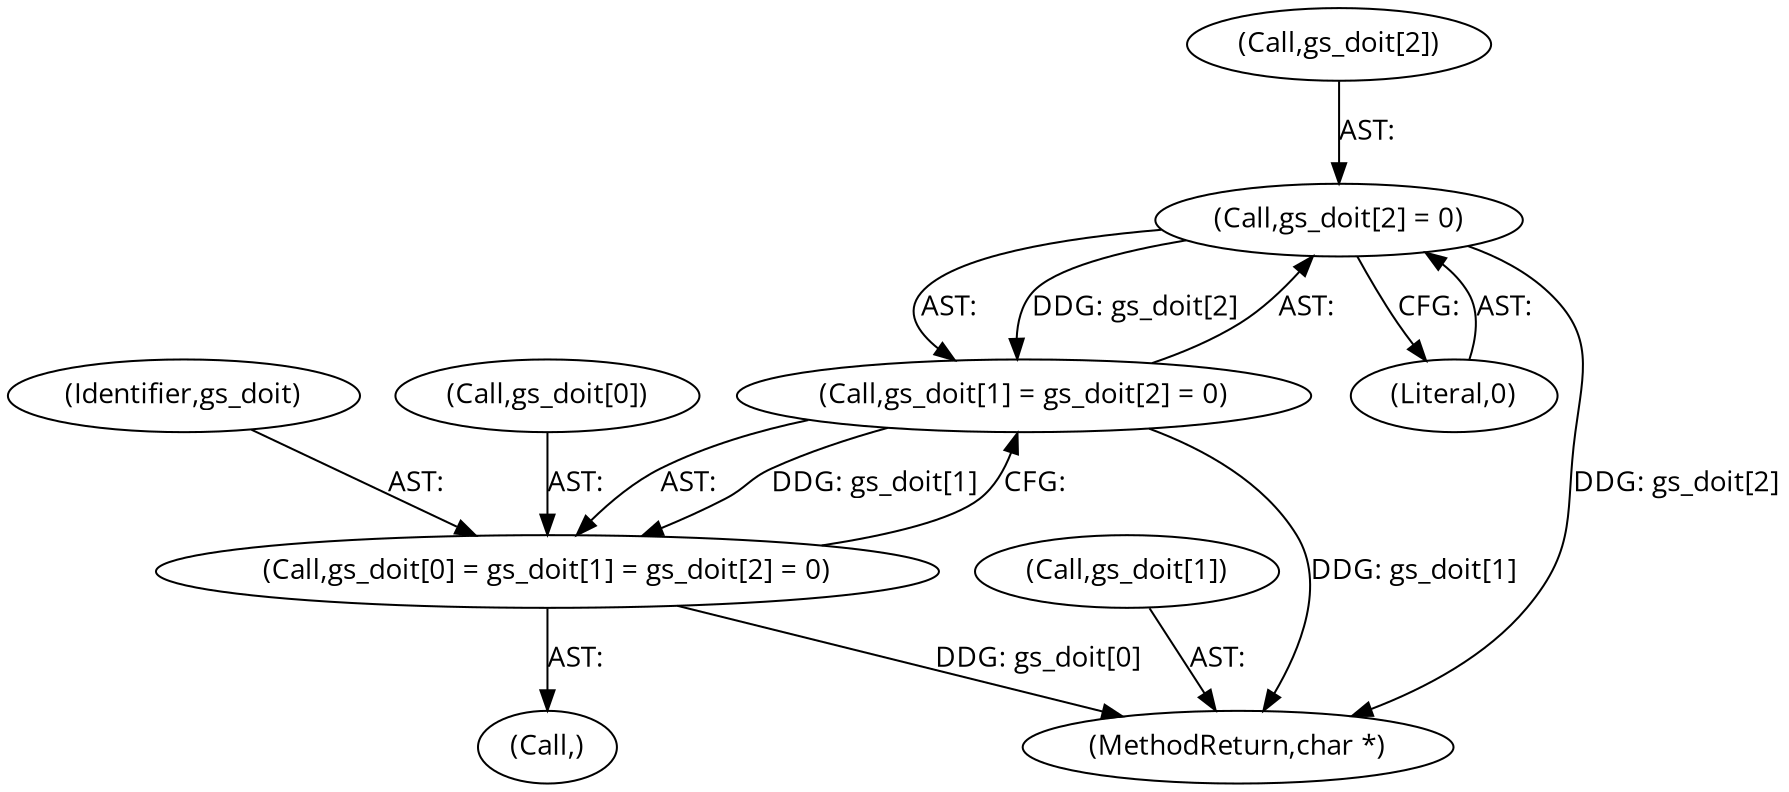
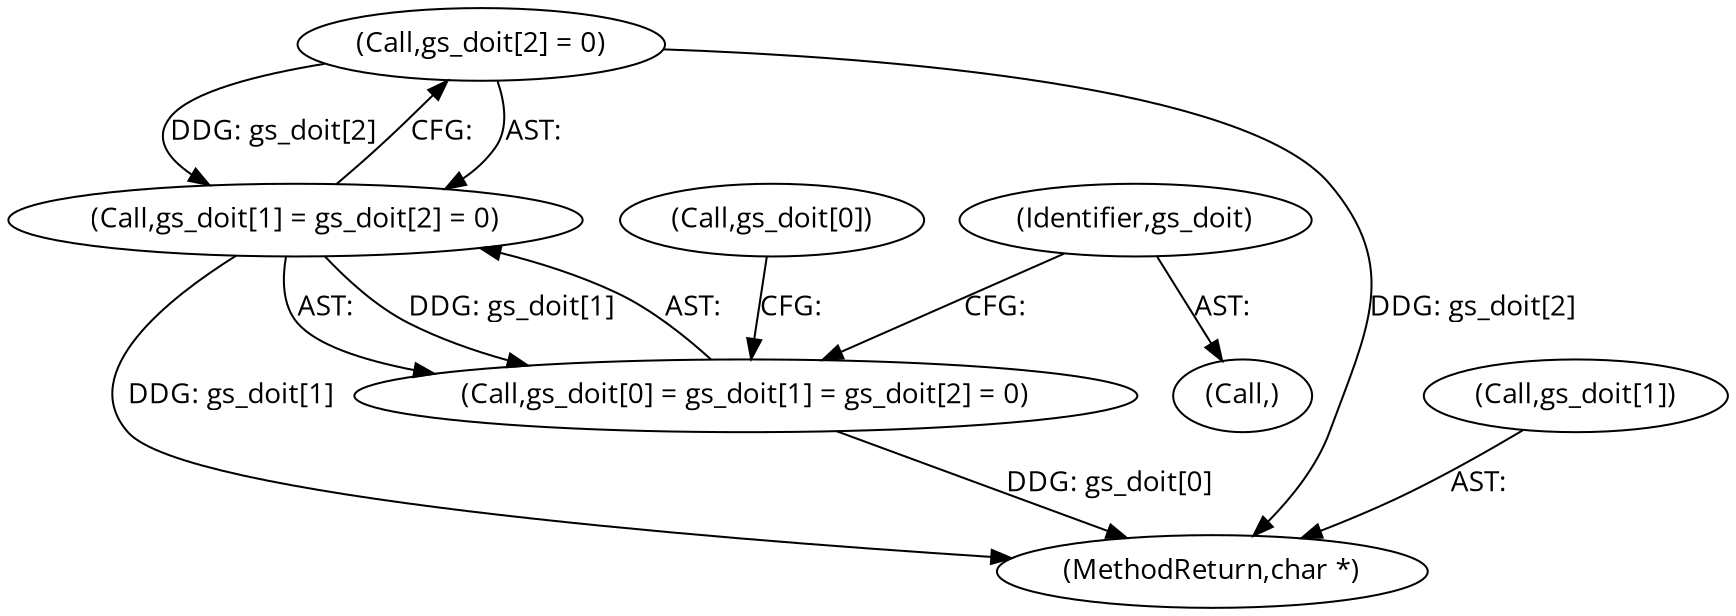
node "(Call,gs_doit[2])": removed
edge "(Call,gs_doit[1] = gs_doit[2] = 0)" -> "(Call,gs_doit[2] = 0)": label "AST: " -> "CFG: "
node "(Literal,0)": removed
edge "(Identifier,gs_doit)" -> "(Call,gs_doit[0] = gs_doit[1] = gs_doit[2] = 0)": label "AST: " -> "CFG: "
edge "(Call,gs_doit[0])" -> "(Call,gs_doit[0] = gs_doit[1] = gs_doit[2] = 0)": label "AST: " -> "CFG: "
edge "(Call,gs_doit[0] = gs_doit[1] = gs_doit[2] = 0)" -> "(Call,gs_doit[1] = gs_doit[2] = 0)": label "CFG: " -> "AST: "
edge "(Call,gs_doit[0] = gs_doit[1] = gs_doit[2] = 0)" -> "(Call,)": now "(Identifier,gs_doit)" -> "(Call,)"
